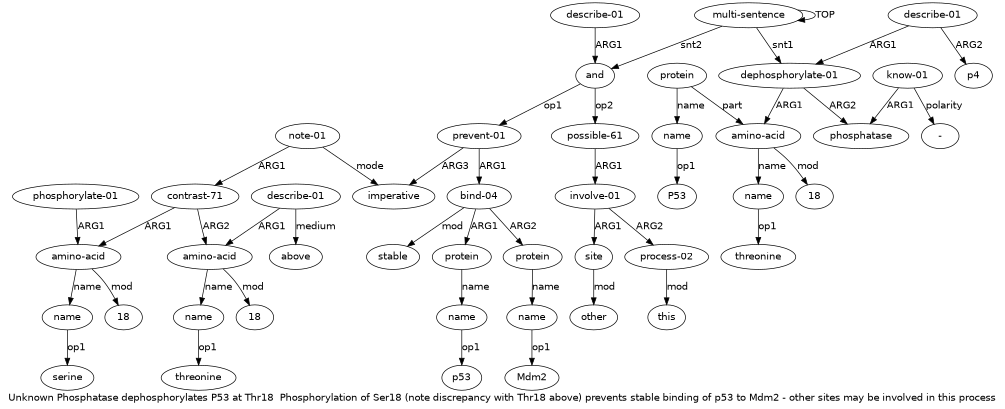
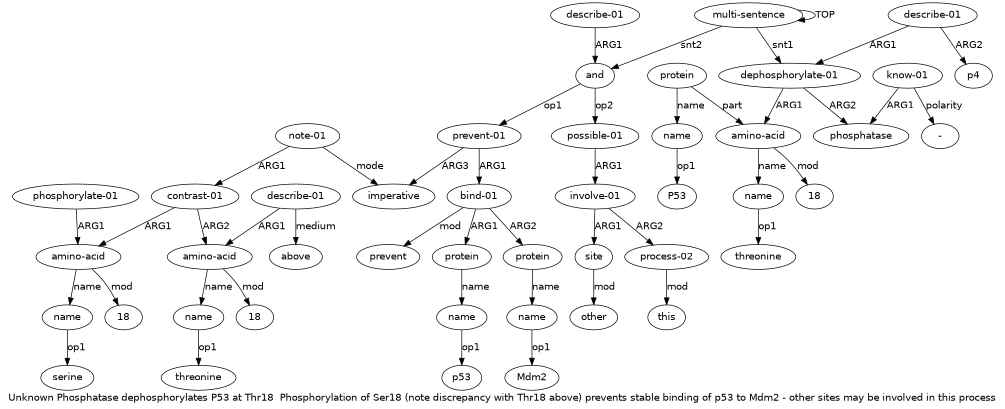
node "possible-61": label "possible-61" -> "possible-01"
node "contrast-71": label "contrast-71" -> "contrast-01"
node "bind-04": label "bind-04" -> "bind-01"
node "stable": label "stable" -> "prevent"
